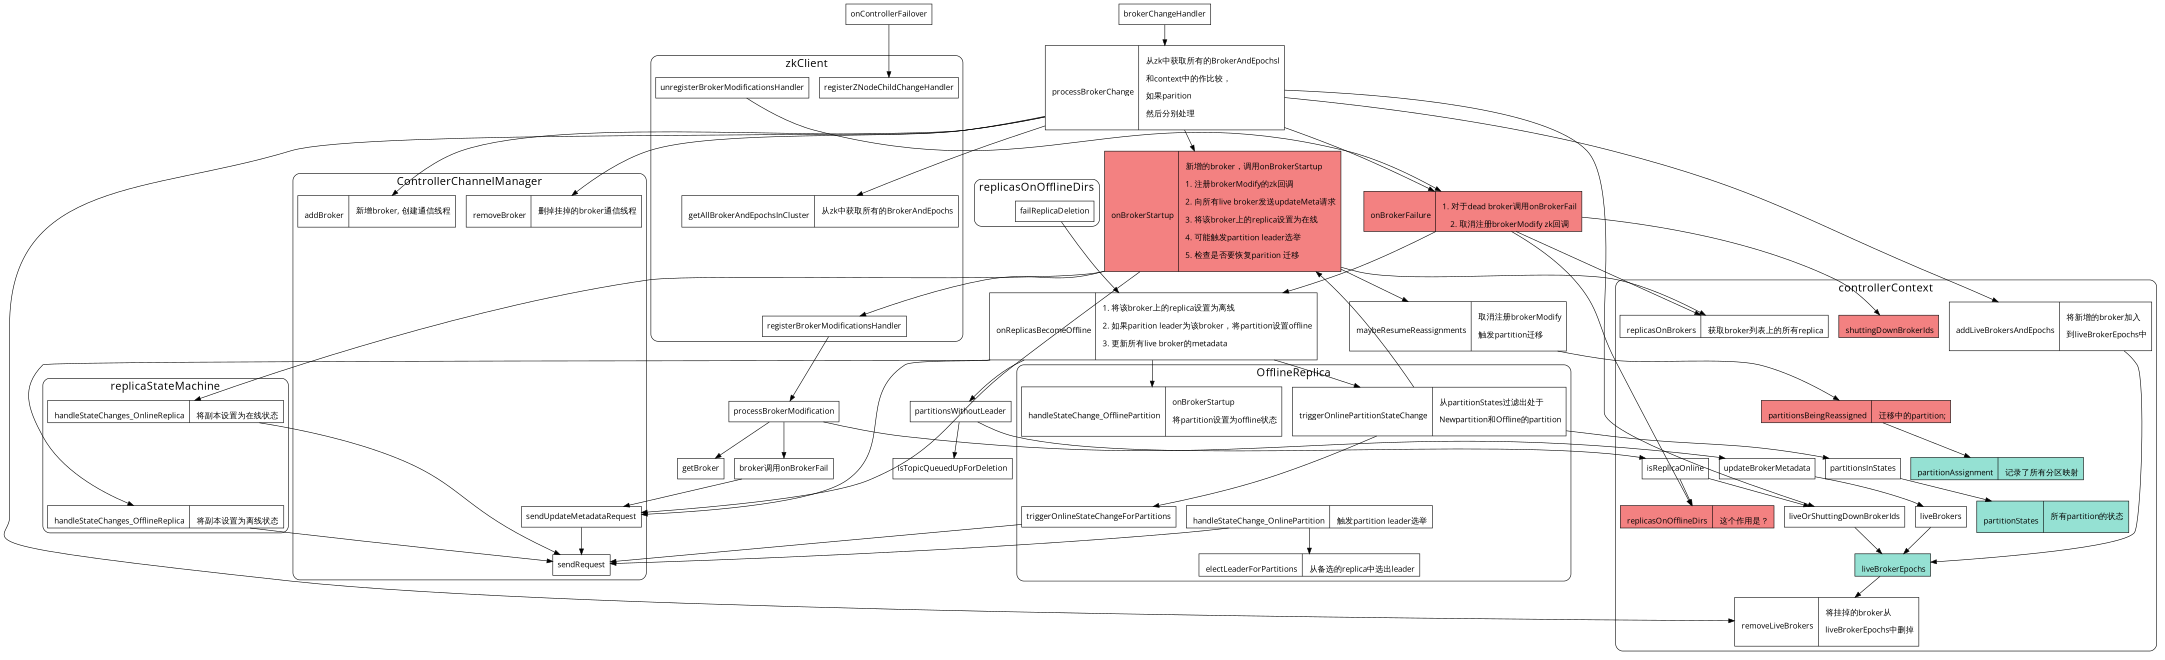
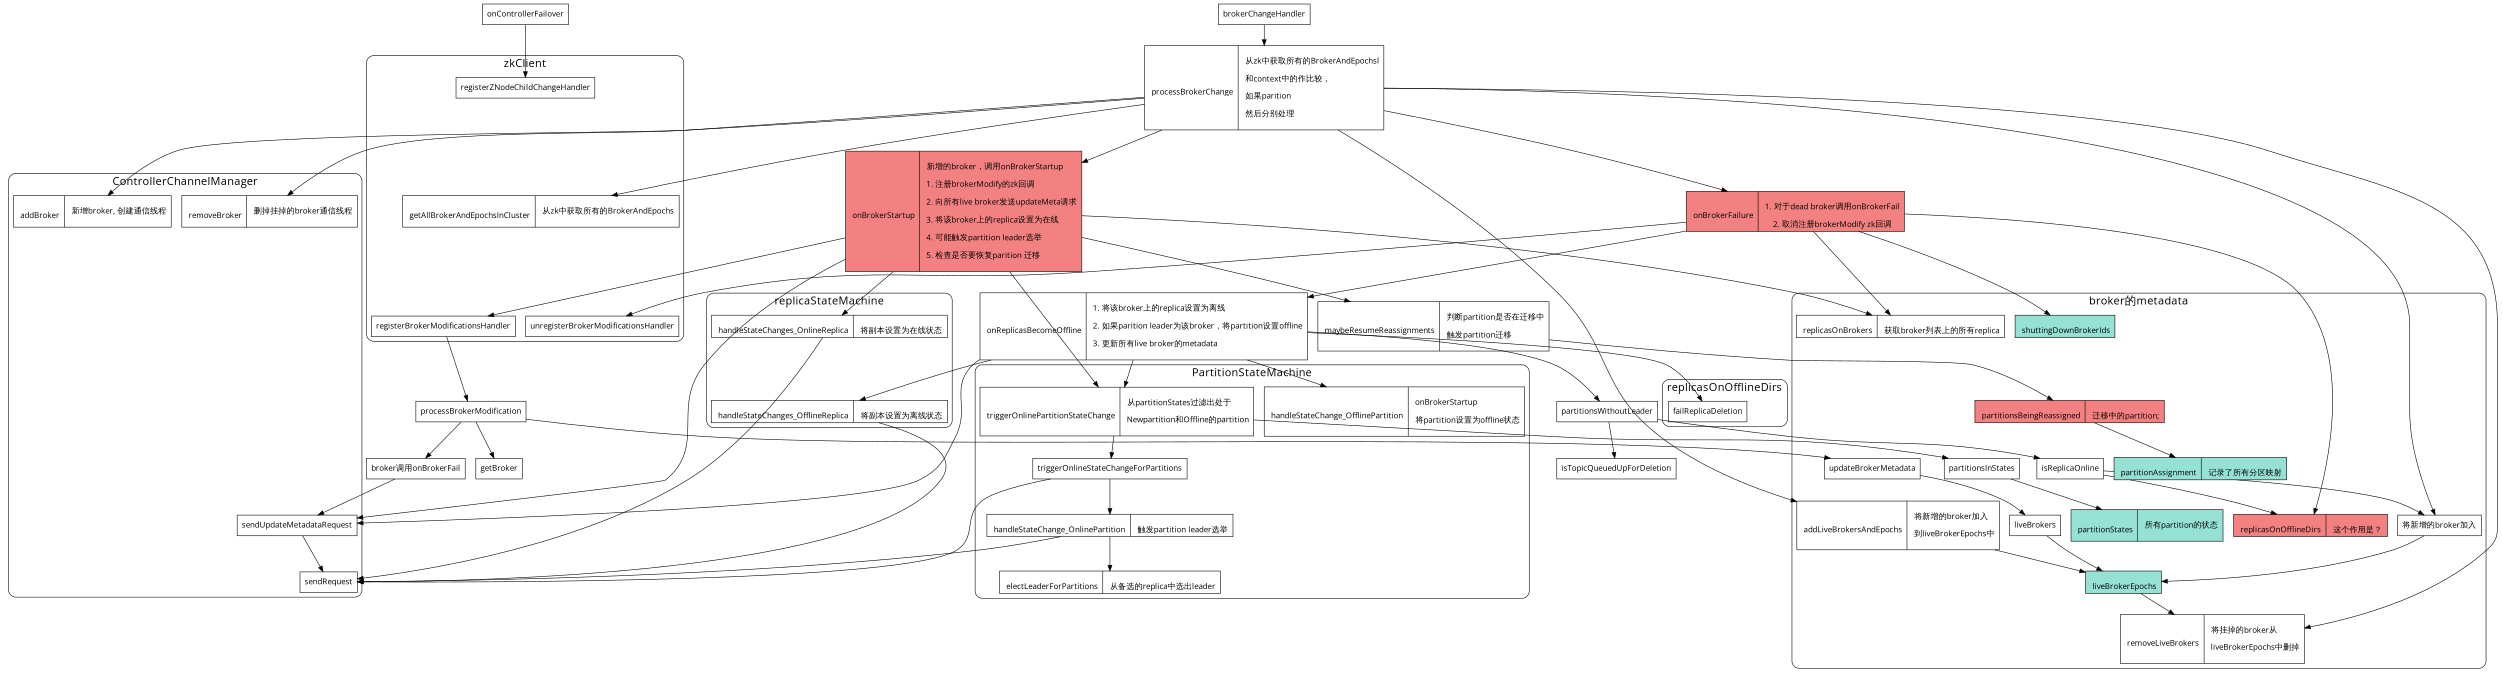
edge "unregisterBrokerModificationsHandler" -> "onBrokerFailure": reversed
edge "failReplicaDeletion" -> "onReplicasBecomeOffline": reversed
cluster "controllerContext": label "controllerContext" -> "broker的metadata"
node "maybeResumeReassignments": text "取消注册brokerModify" -> "判断partition是否在迁移中"
node "shuttingDownBrokerIds": fillcolor #f38181 -> #95e1d3
edge "triggerOnlinePartitionStateChange" -> "onBrokerStartup": reversed
cluster "OfflineReplica": label "OfflineReplica" -> "PartitionStateMachine"
edge "triggerOnlineStateChangeForPartitions" -> "handleStateChange_OnlinePartition": added
node "liveOrShuttingDownBrokerIds": label "liveOrShuttingDownBrokerIds" -> "将新增的broker加入"
